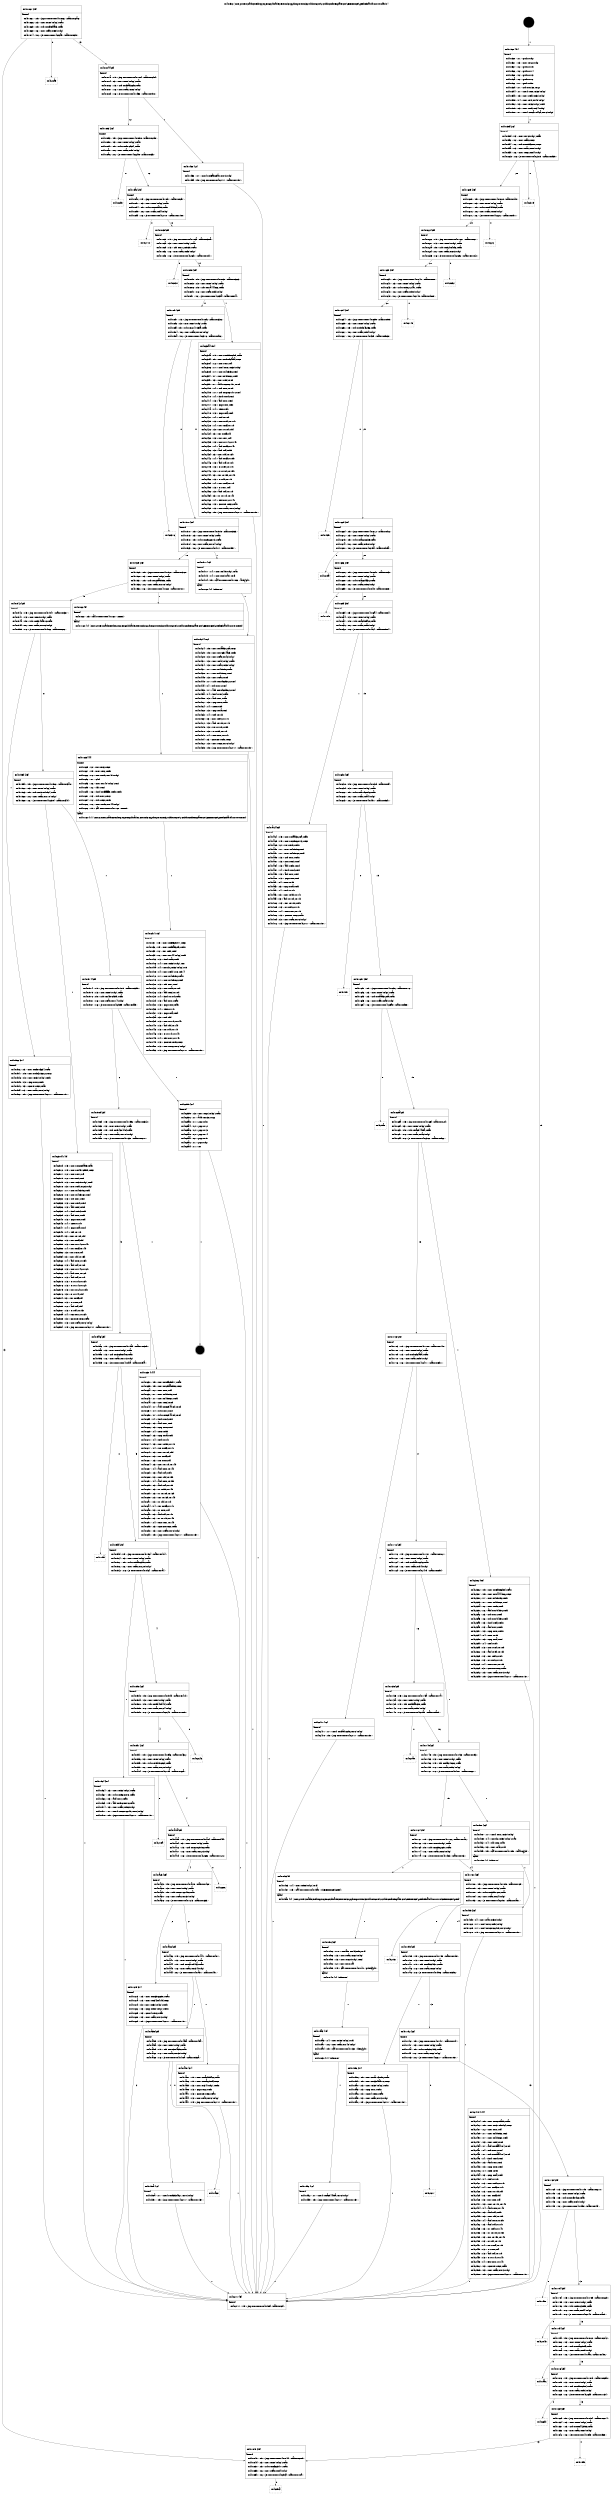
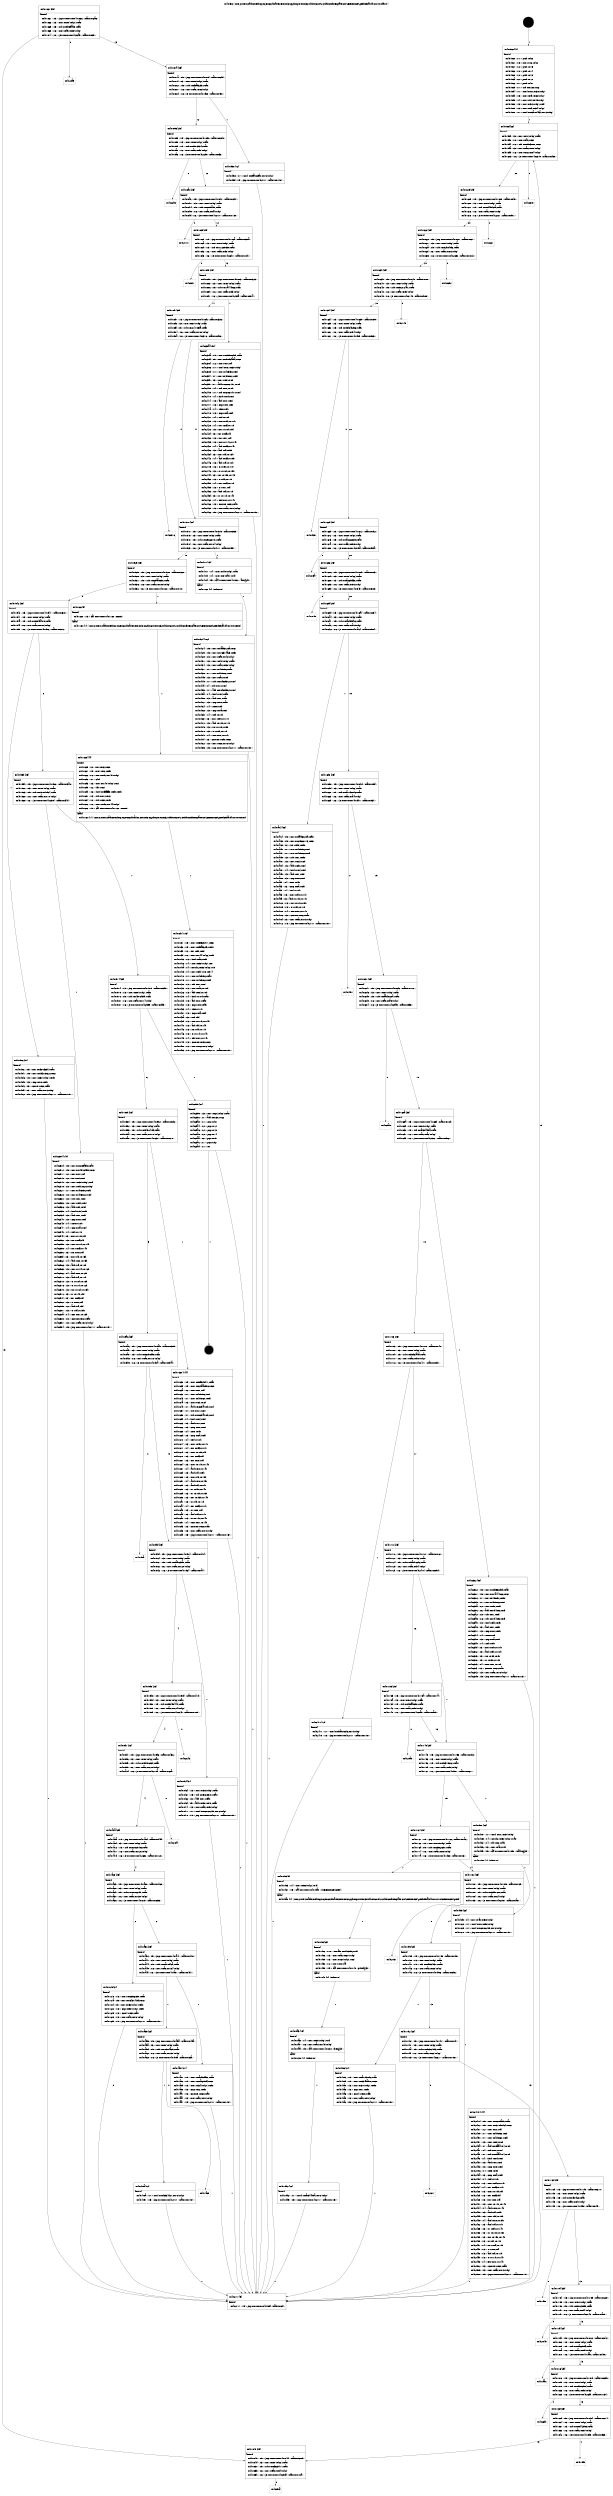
node "0x4026ec": removed
